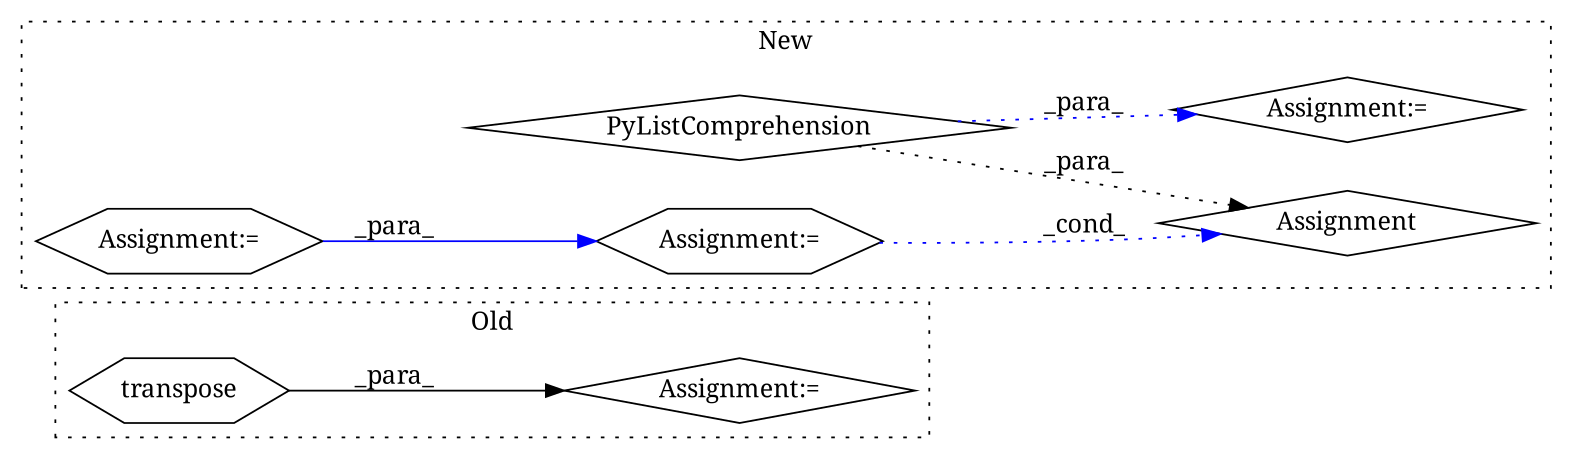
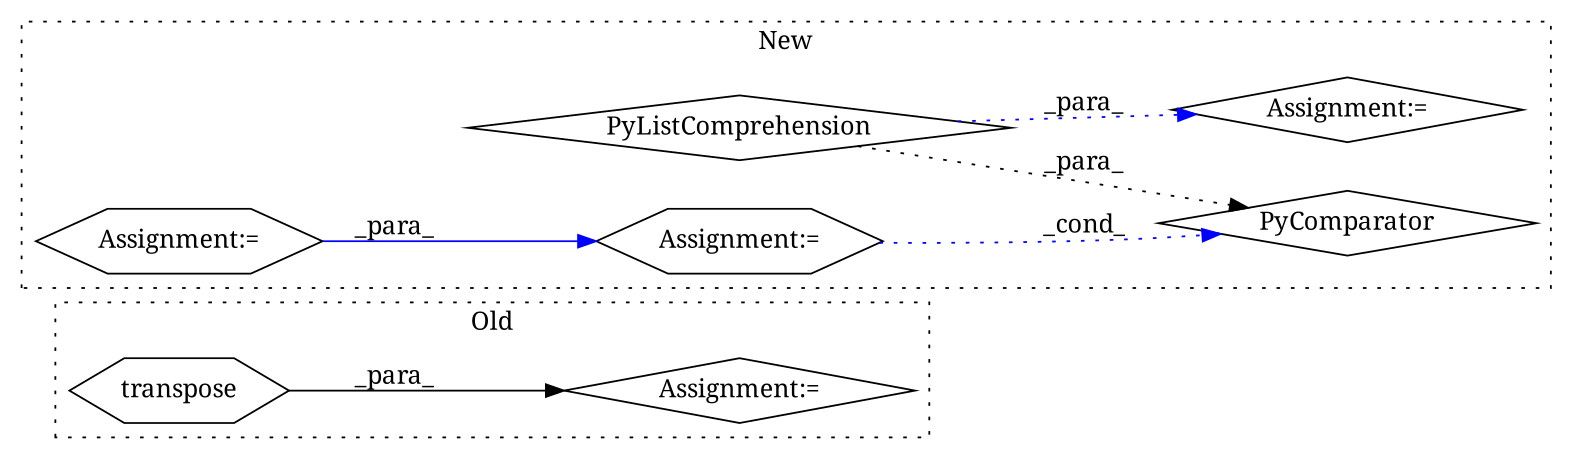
node "Assignment": label "Assignment" -> "PyComparator"
